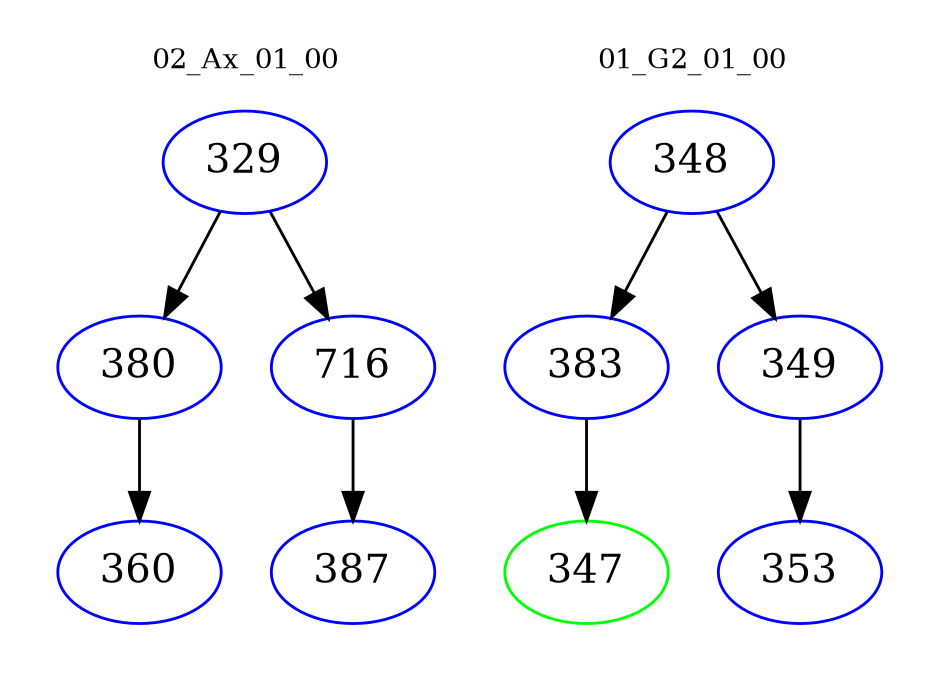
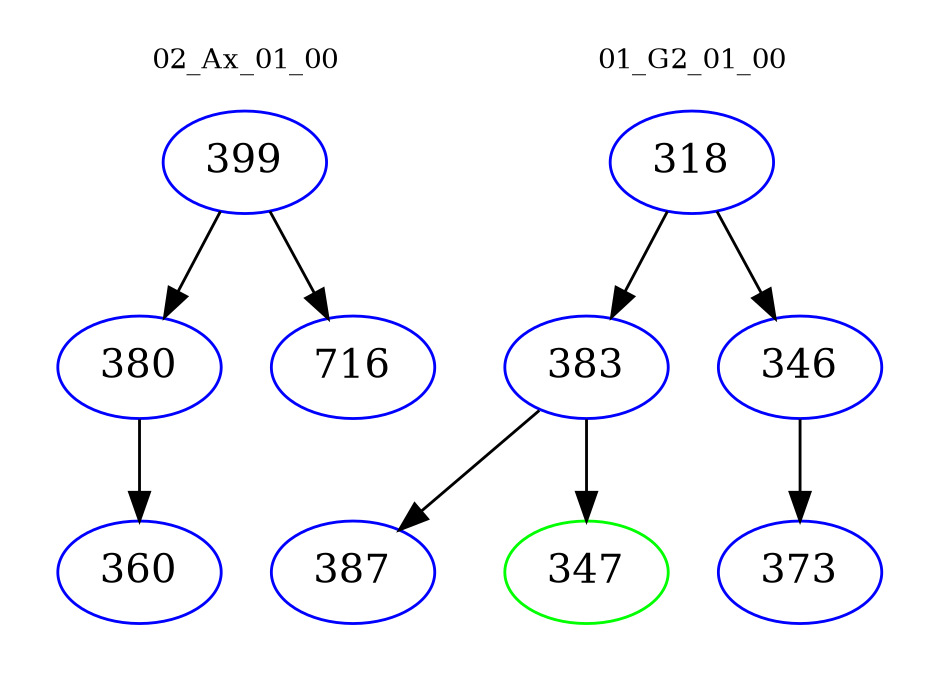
node "329": label "329" -> "399"
node "348": label "348" -> "318"
node "349": label "349" -> "346"
edge "716" -> "387": now "383" -> "387"
node "353": label "353" -> "373"
